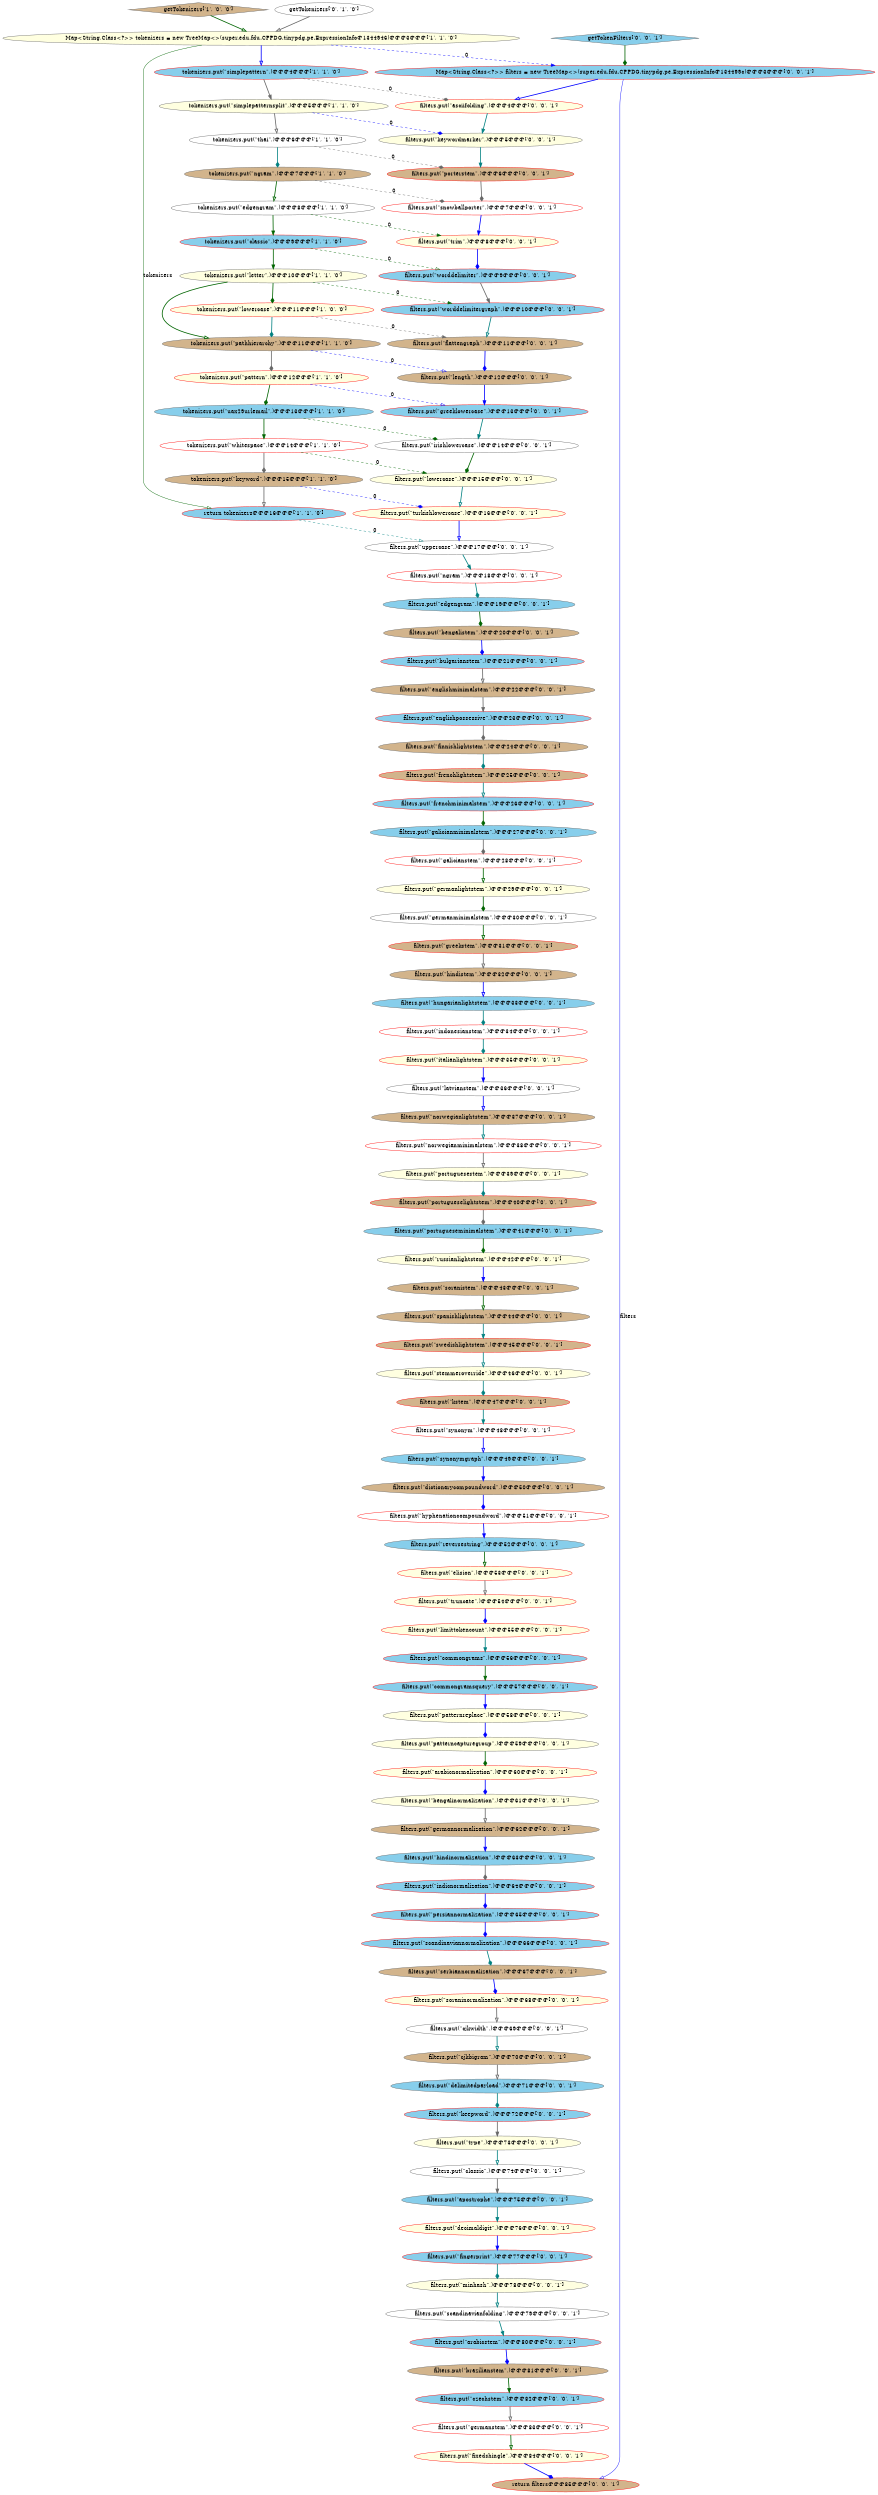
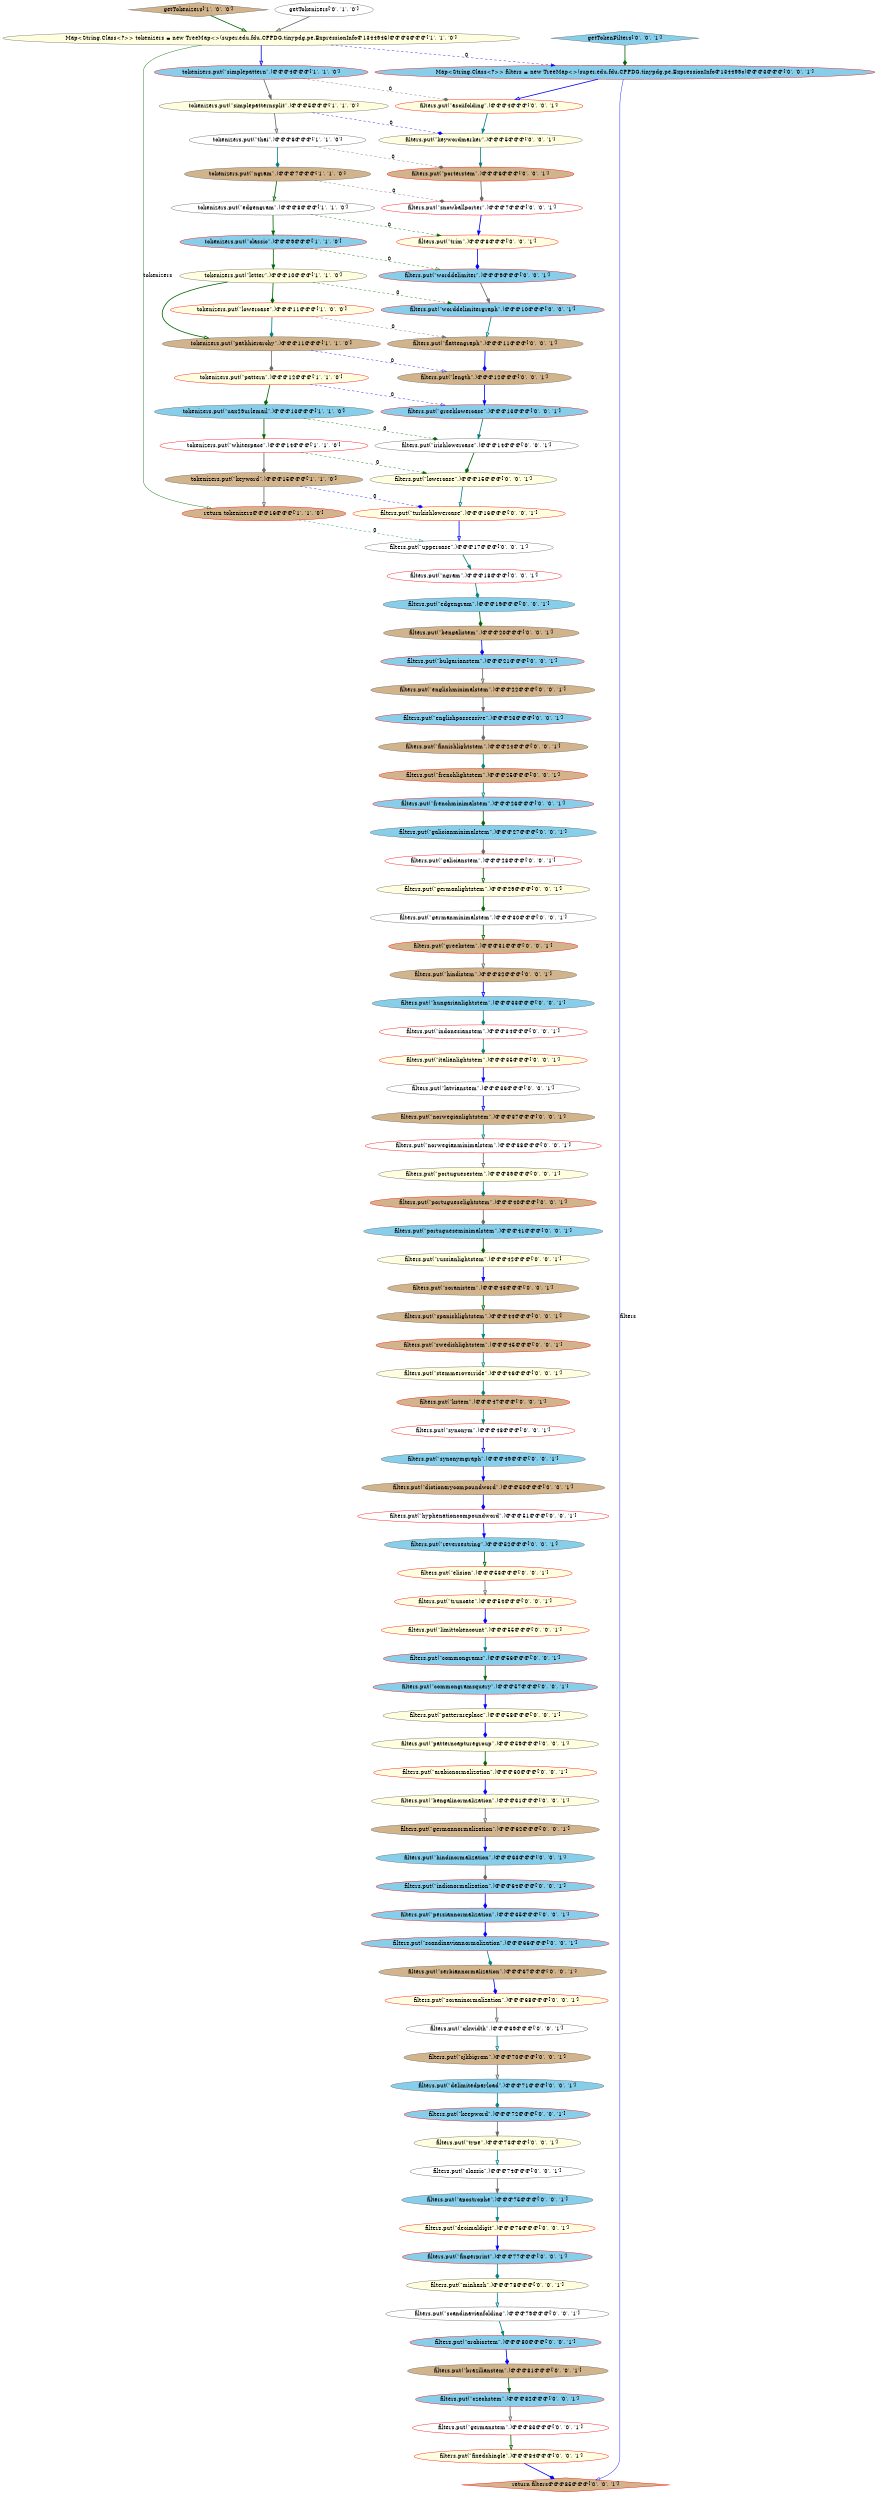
node "return tokenizers@@@16@@@['1', '1', '0']": fillcolor skyblue -> tan
node "return filters@@@85@@@['0', '0', '1']": shape ellipse -> diamond
